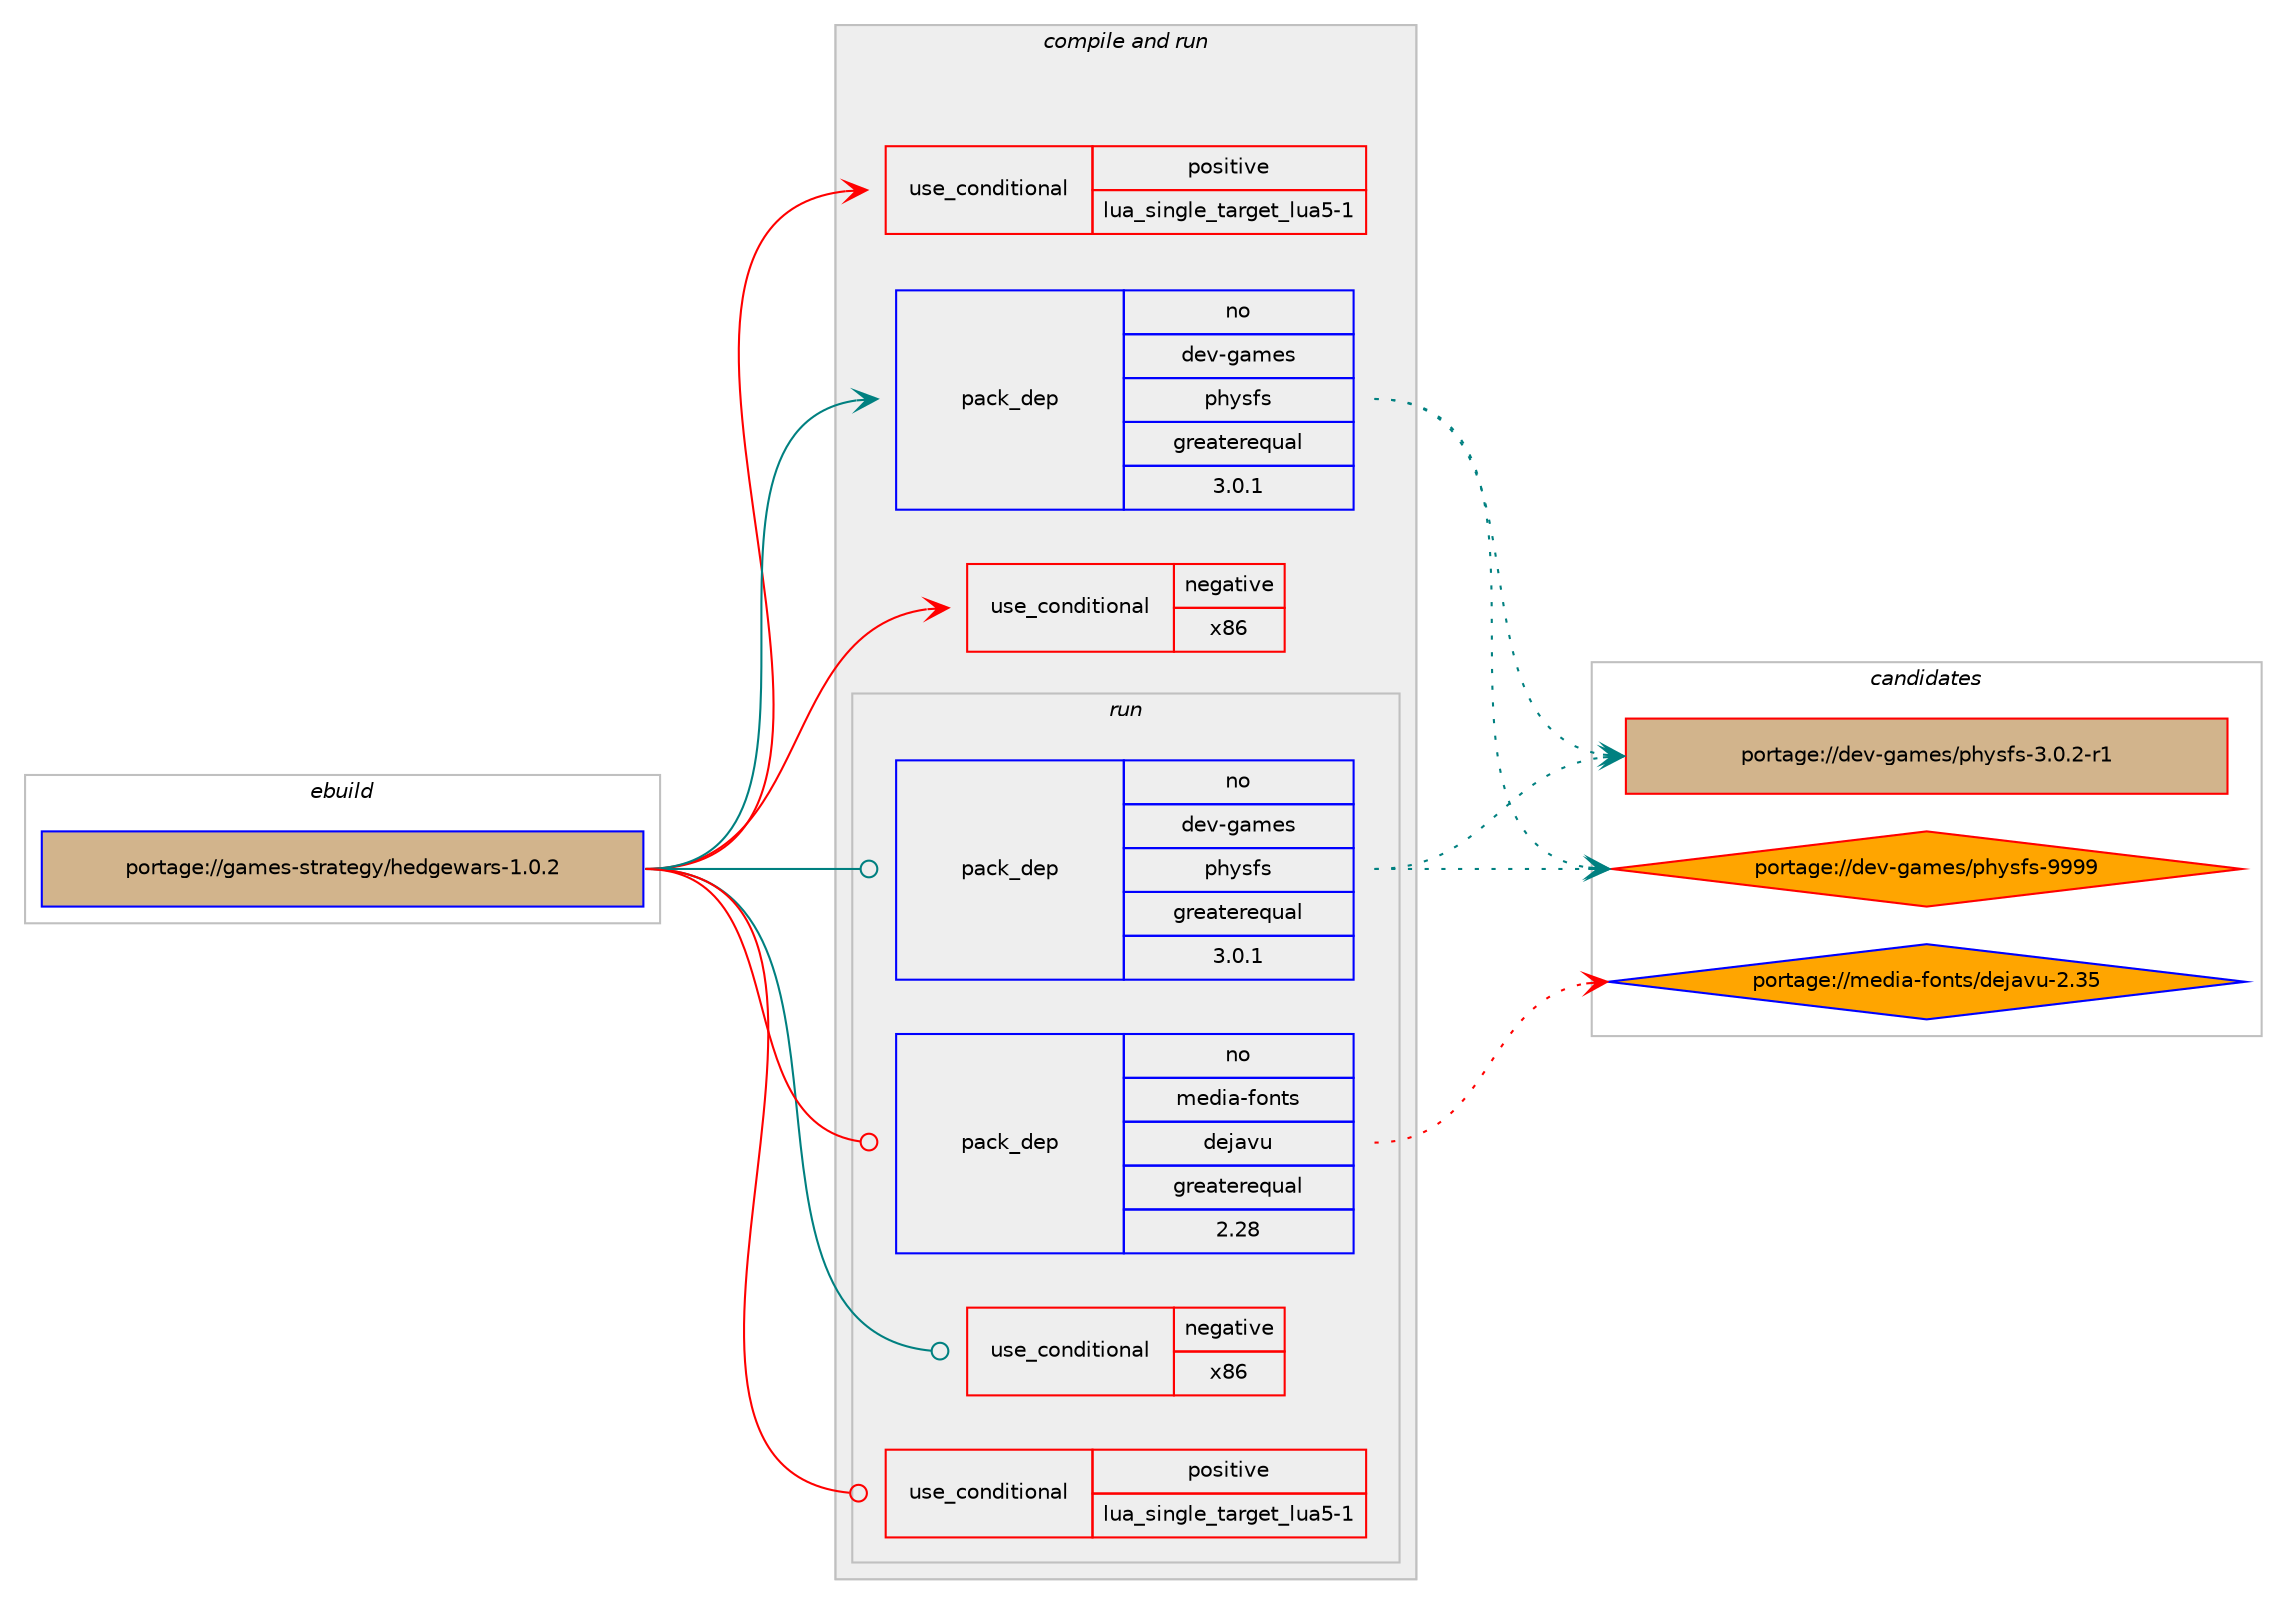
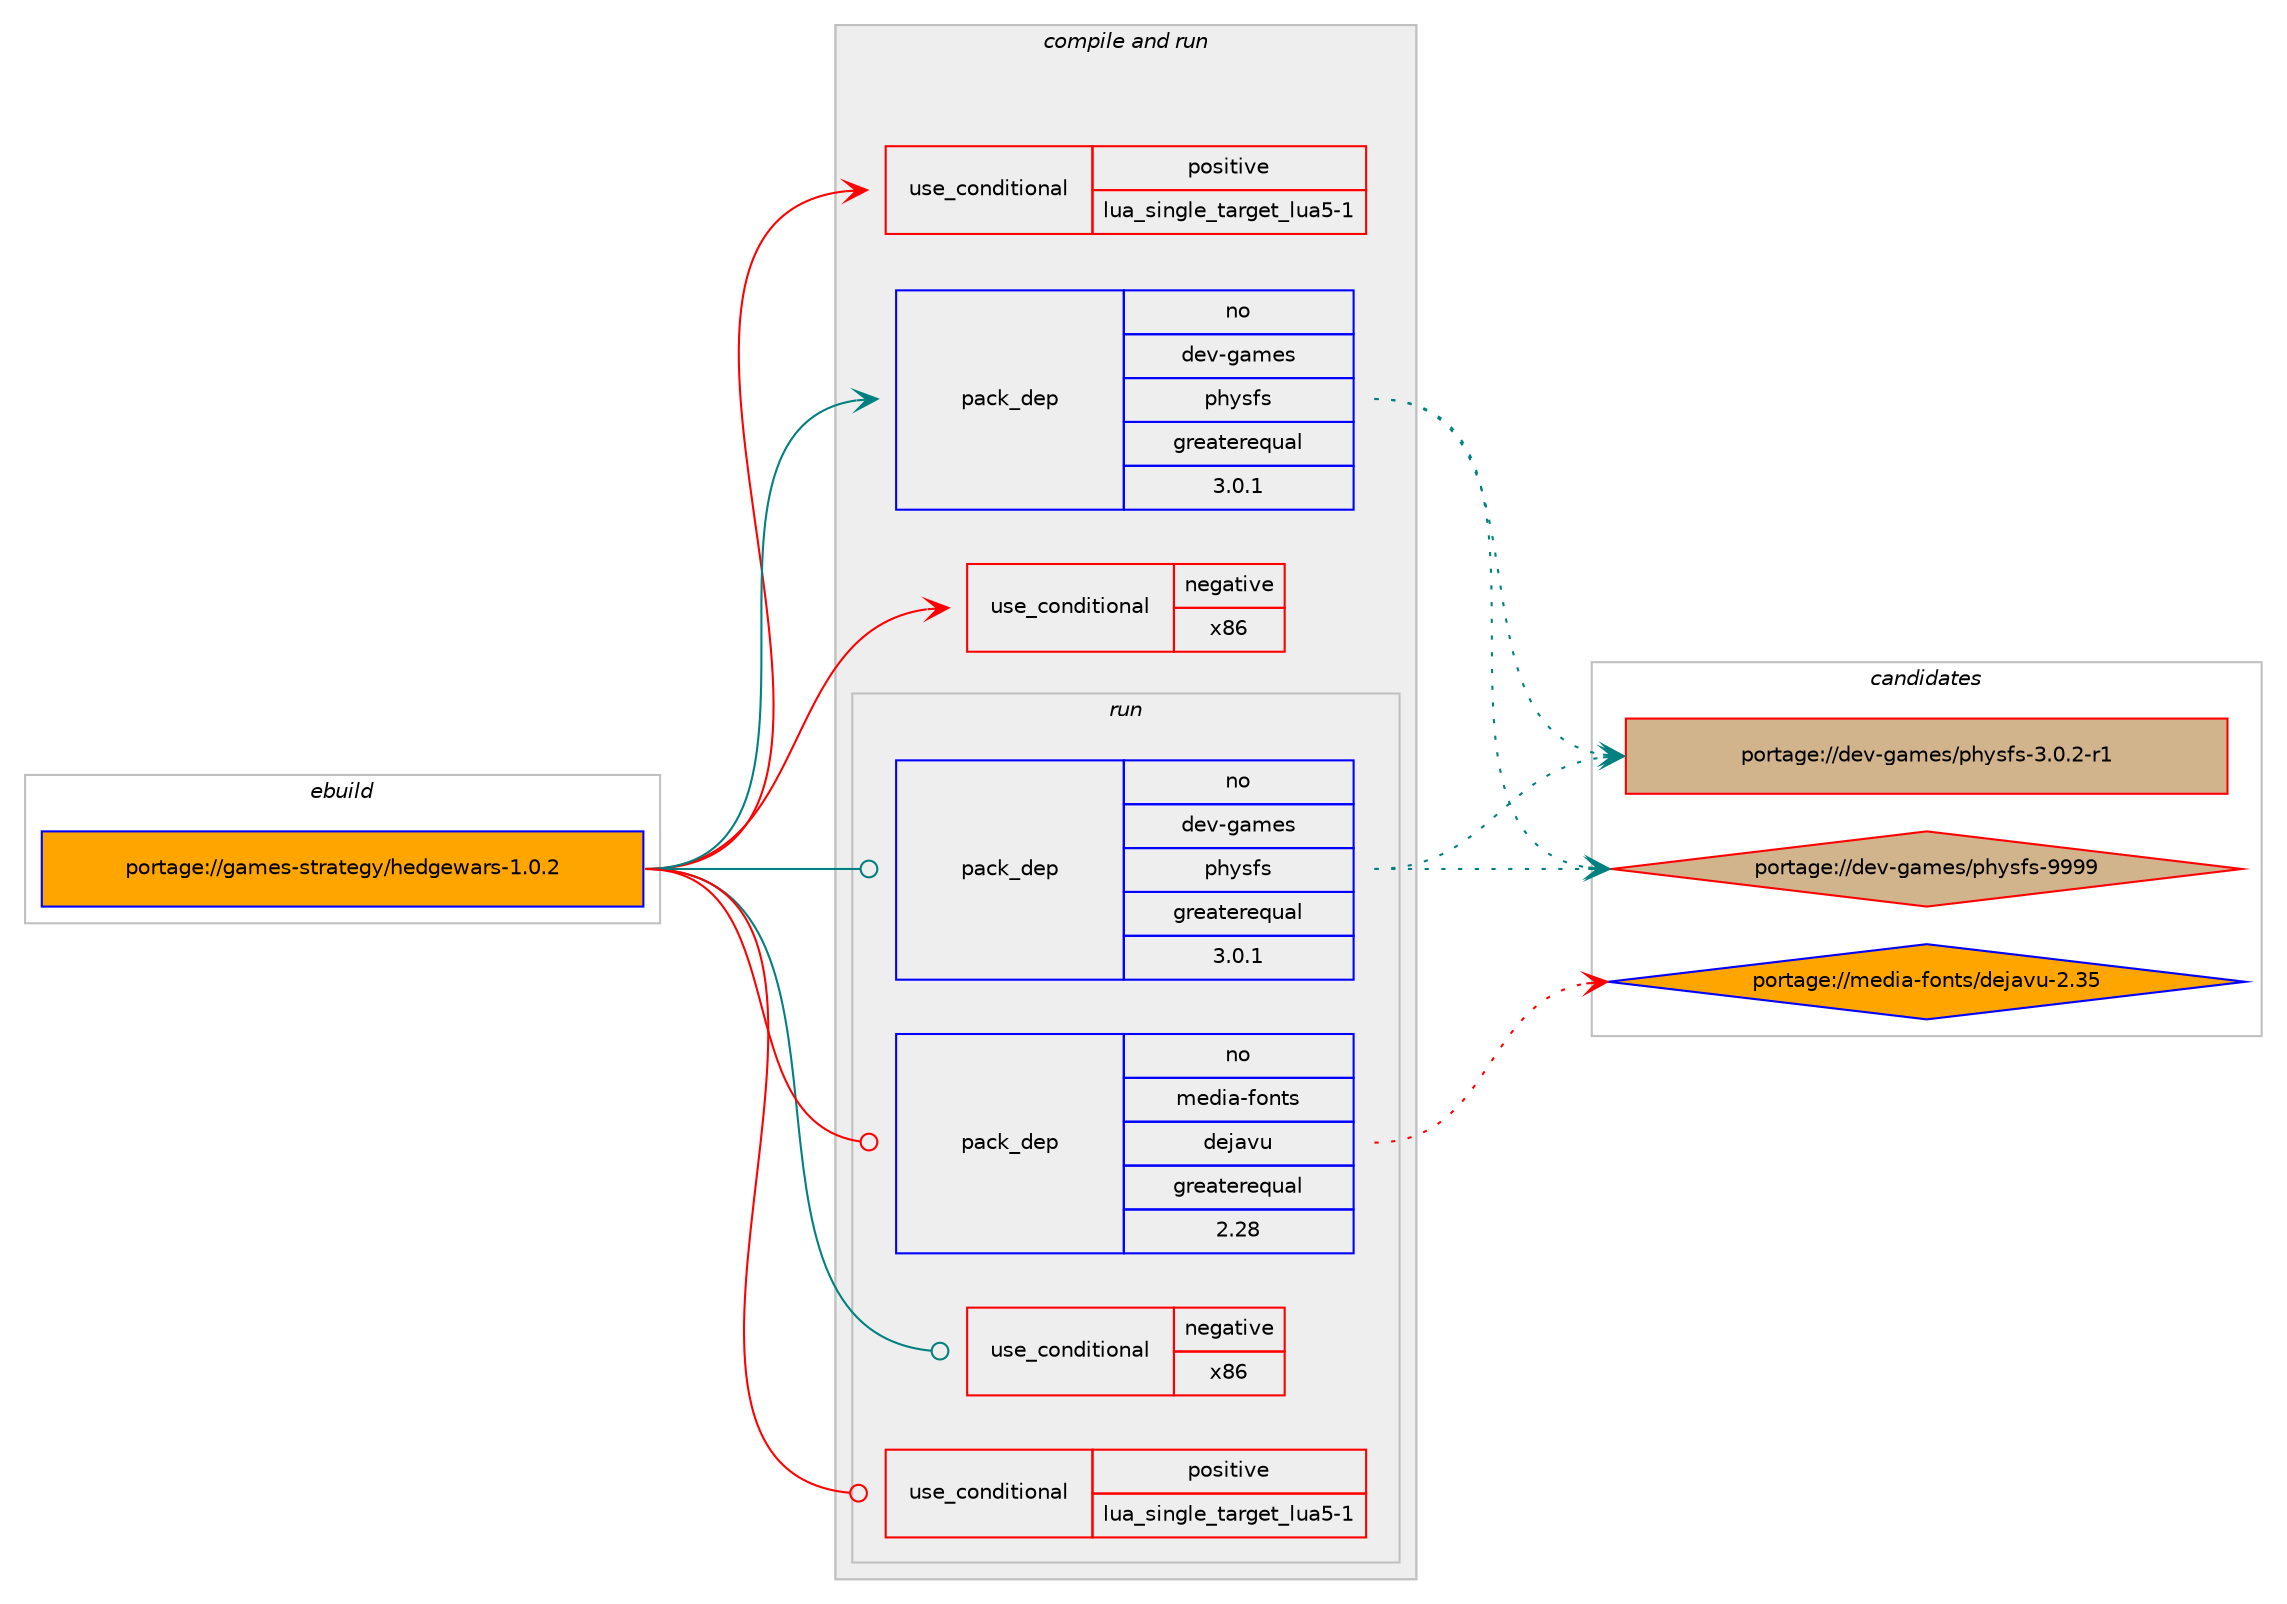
node "portage://games-strategy/hedgewars-1.0.2": fillcolor tan -> orange
node "portage://dev-games/physfs-9999": fillcolor orange -> tan
